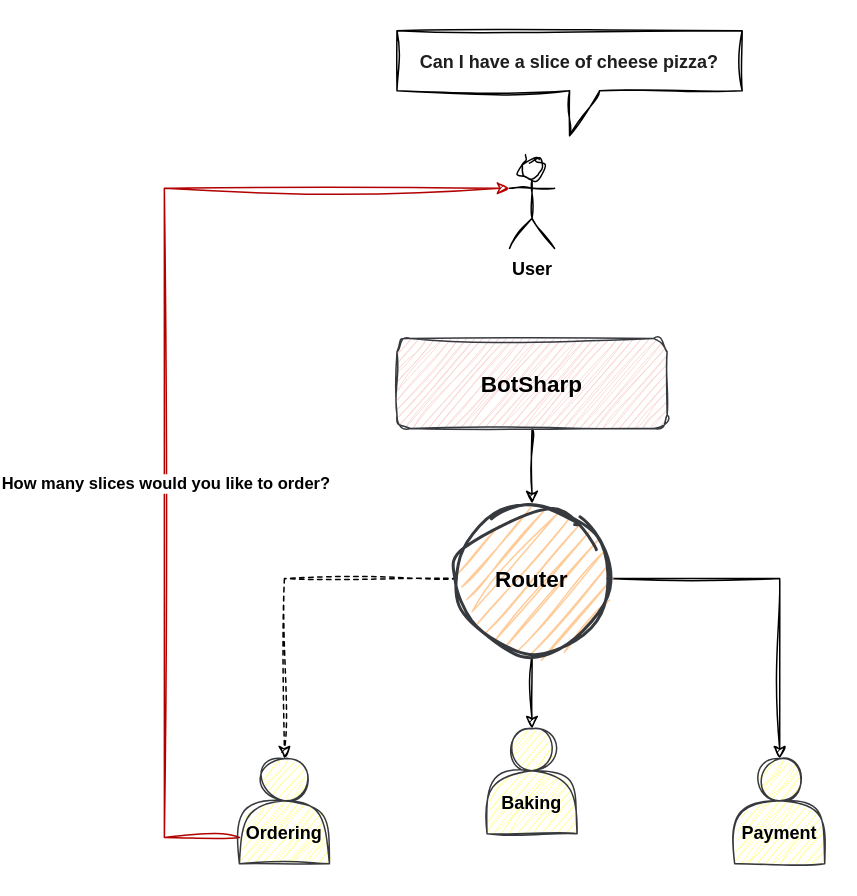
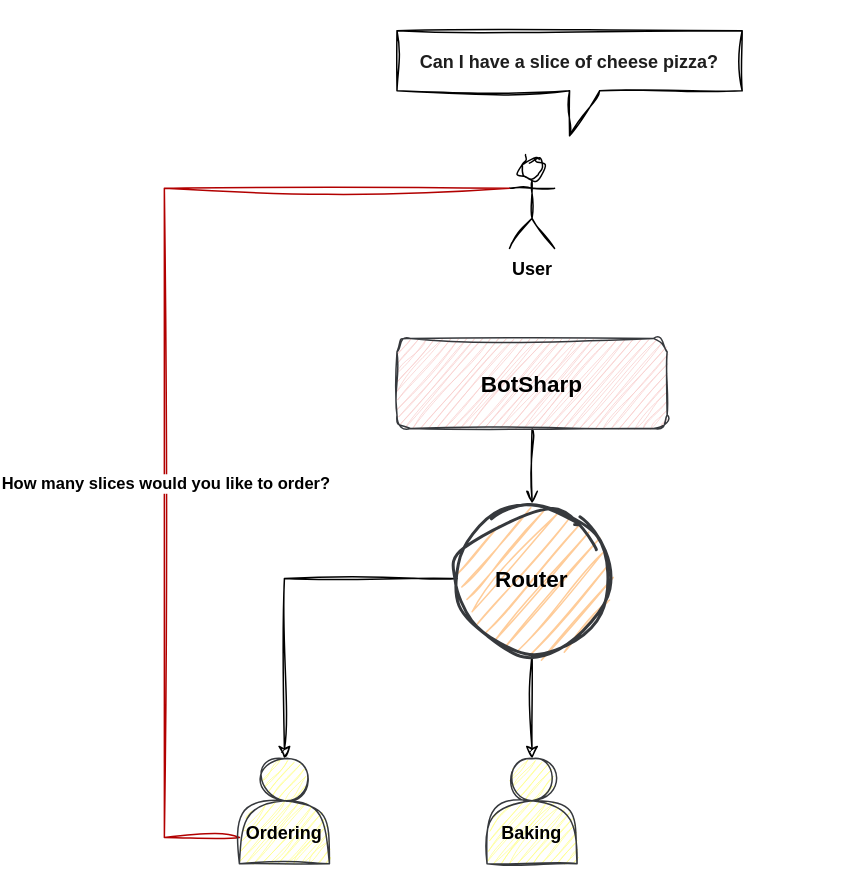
edge "Ordering" -> "User": arrowhead classic -> none
edge "BotSharp" -> "Router": arrowhead classic -> open
edge "Router" -> "Ordering": style dashed -> solid
edge "Router" -> "Payment": removed
node "Baking": moved (532, 781) -> (532, 811)
node "Payment": removed
